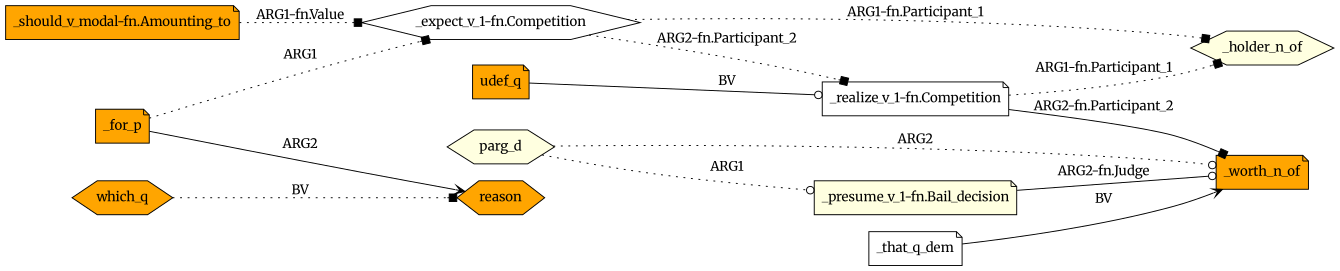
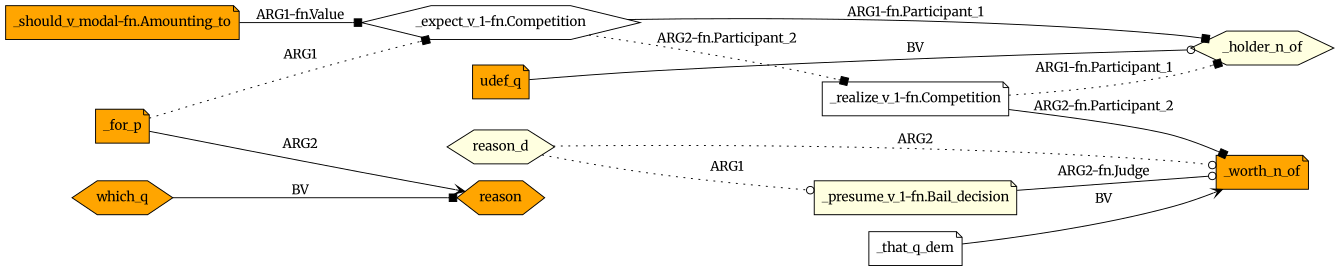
edge "_expect_v_1-fn.Competition" -> "_holder_n_of": style dotted -> solid
edge "_should_v_modal-fn.Amounting_to" -> "_expect_v_1-fn.Competition": style dotted -> solid
edge "udef_q" -> "_realize_v_1-fn.Competition": now "udef_q" -> "_holder_n_of"
node "parg_d": label "parg_d" -> "reason_d"
edge "which_q" -> "reason": style dotted -> solid
